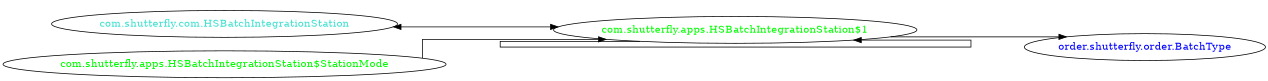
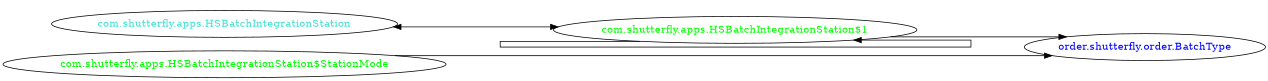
node "com.shutterfly.com.HSBatchIntegrationStation": label "com.shutterfly.com.HSBatchIntegrationStation" -> "com.shutterfly.apps.HSBatchIntegrationStation"
edge "com.shutterfly.apps.HSBatchIntegrationStation$StationMode" -> "com.shutterfly.apps.HSBatchIntegrationStation$1": now "com.shutterfly.apps.HSBatchIntegrationStation$StationMode" -> "order.shutterfly.order.BatchType"
